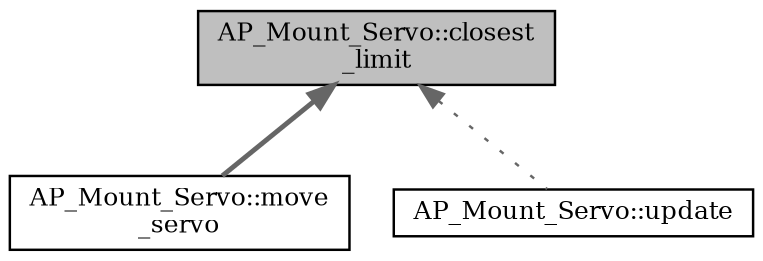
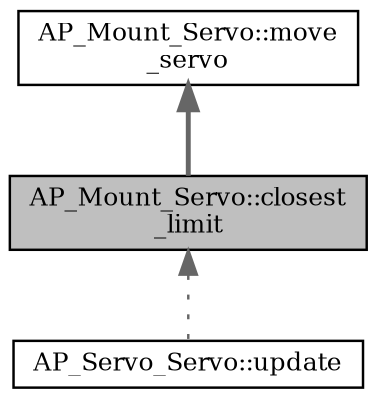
edge "AP_Mount_Servo::move _servo" -> "AP_Mount_Servo::closest _limit": reversed
node "AP_Mount_Servo::update": label "AP_Mount_Servo::update" -> "AP_Servo_Servo::update"
